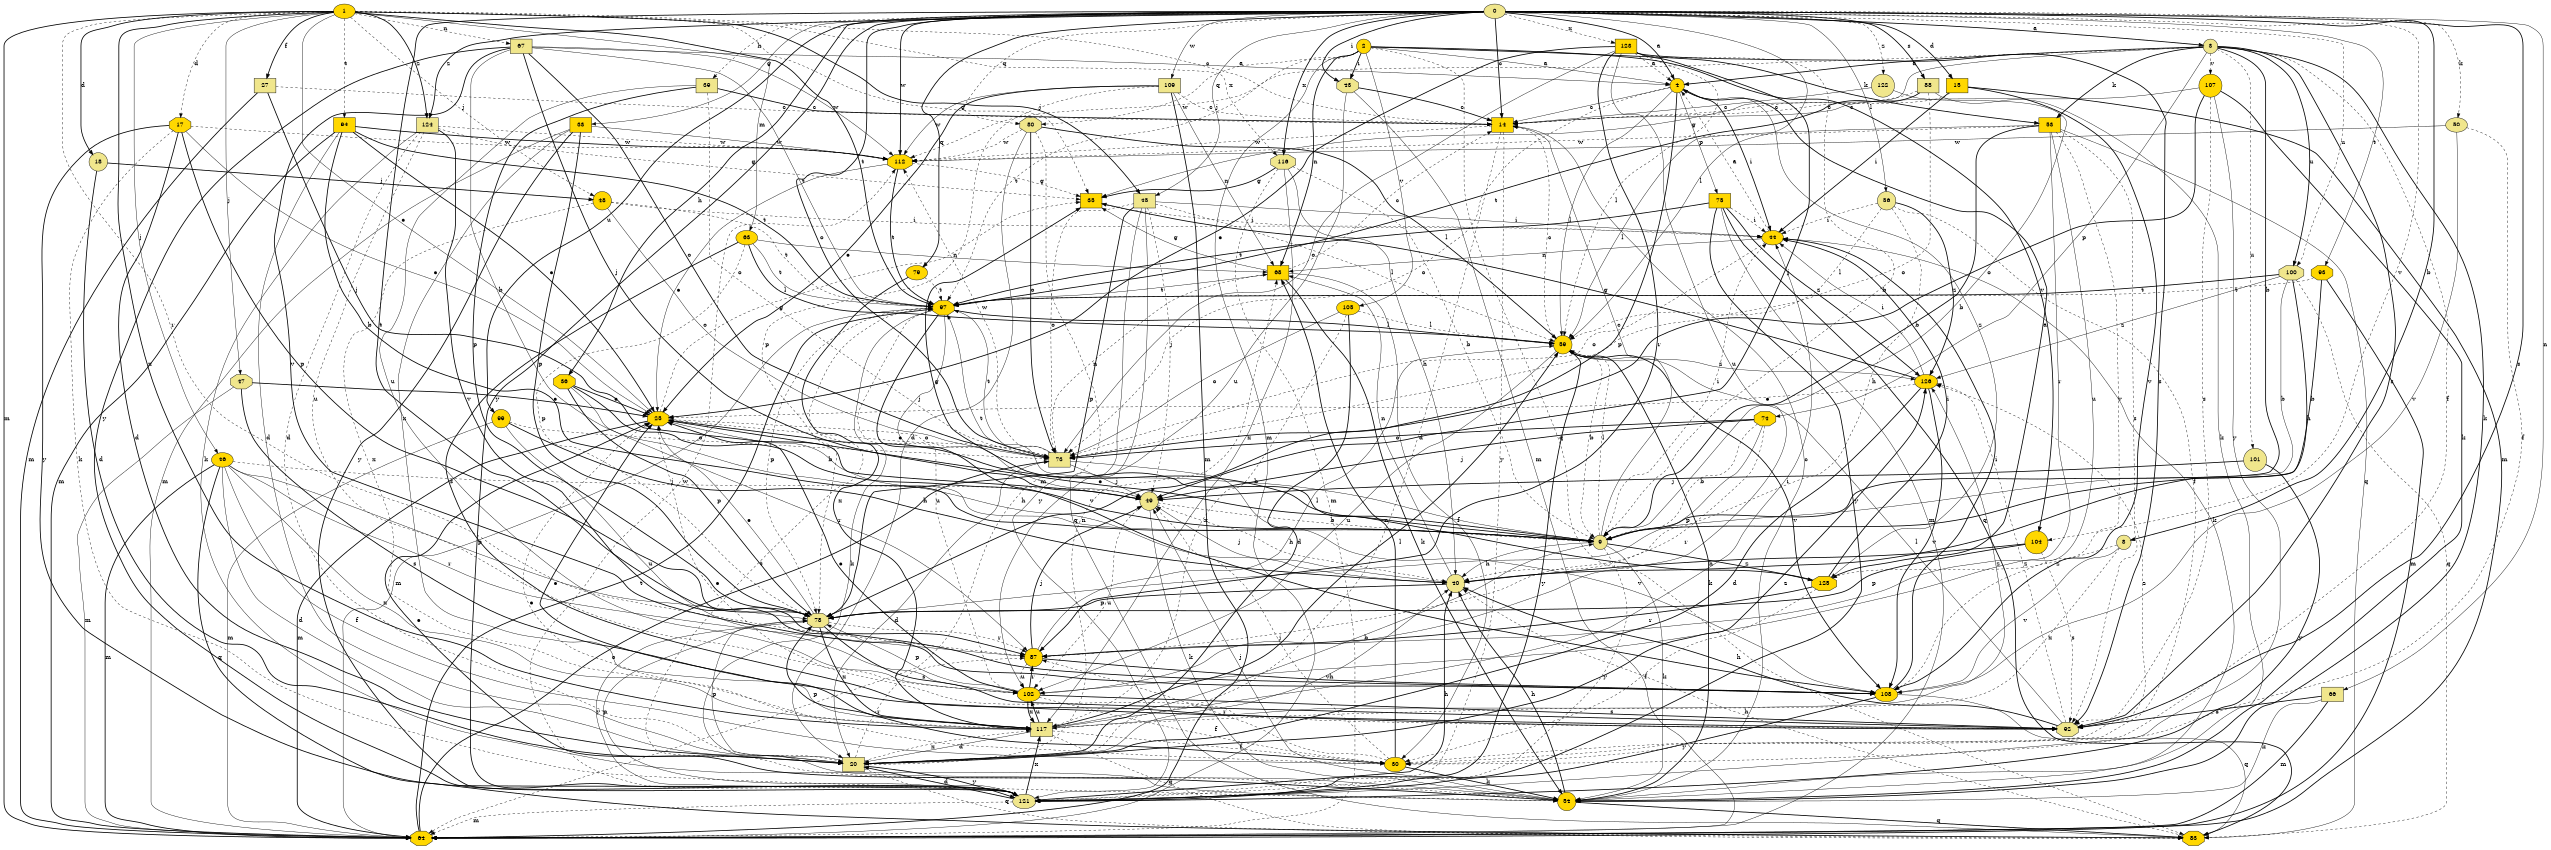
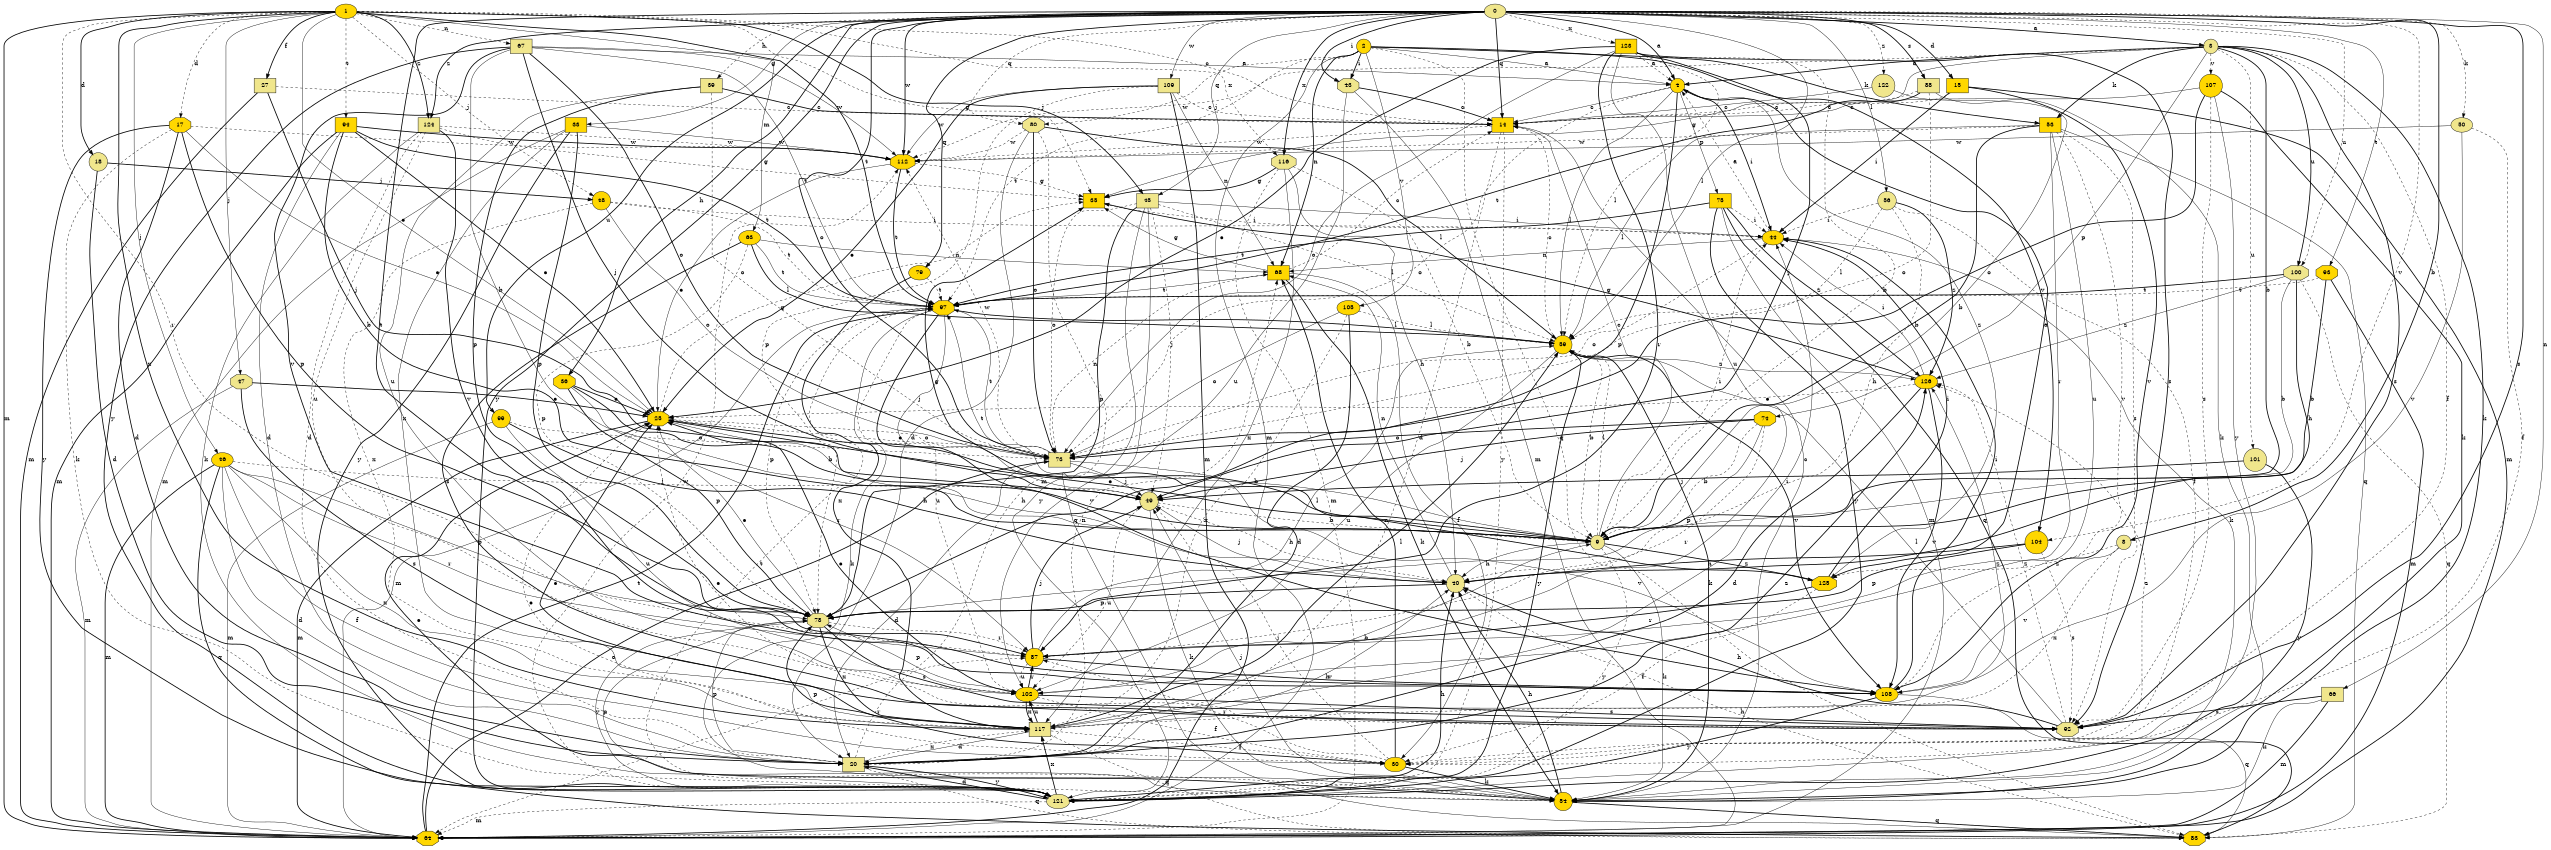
edge "0" -> "14": label "c" -> "q"
